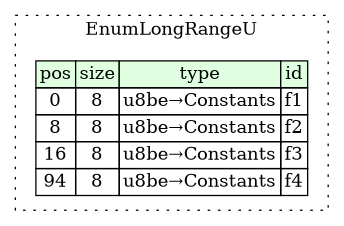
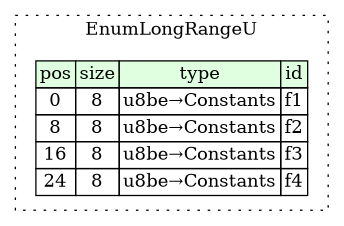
node "pos": text "94" -> "24"
